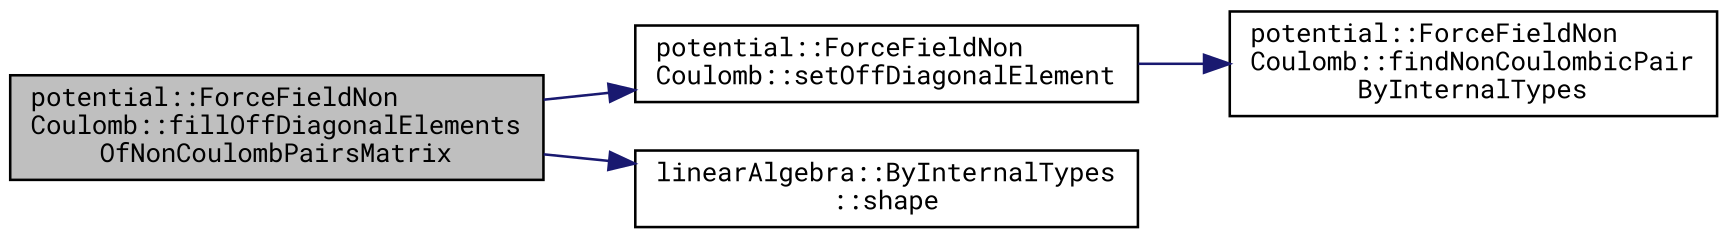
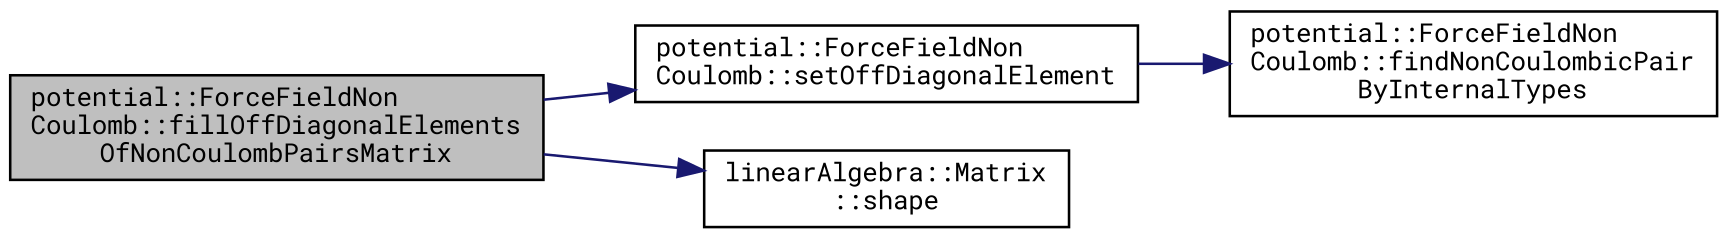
node "linearAlgebra::ByInternalTypes ::shape": label "linearAlgebra::ByInternalTypes ::shape" -> "linearAlgebra::Matrix ::shape"
